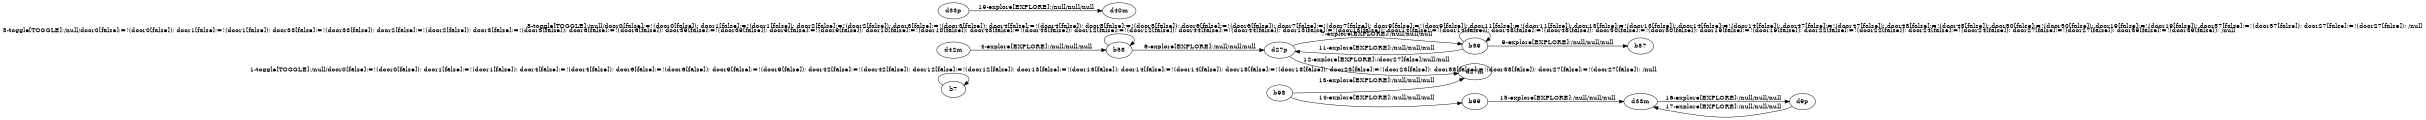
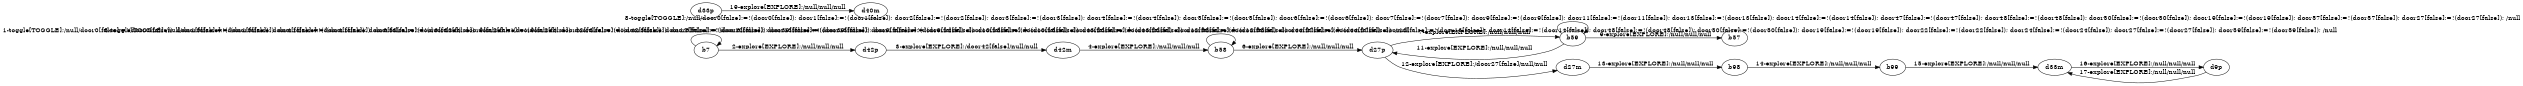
node "d42p": added
edge "b98" -> "d27m": reversed
